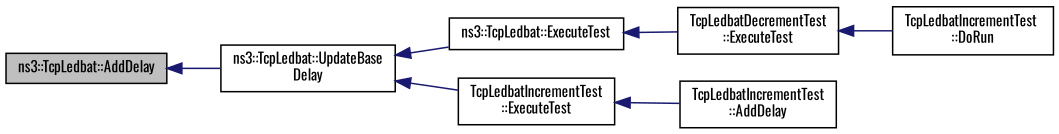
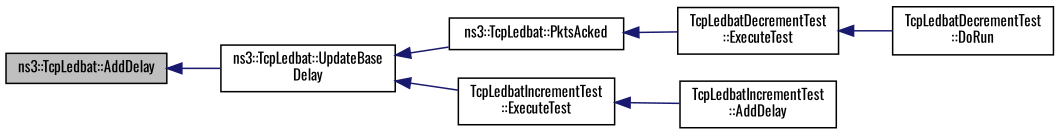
node "TcpLedbatIncrementTest ::DoRun": label "TcpLedbatIncrementTest ::DoRun" -> "TcpLedbatDecrementTest ::DoRun"
node "ns3::TcpLedbat::ExecuteTest": label "ns3::TcpLedbat::ExecuteTest" -> "ns3::TcpLedbat::PktsAcked"
